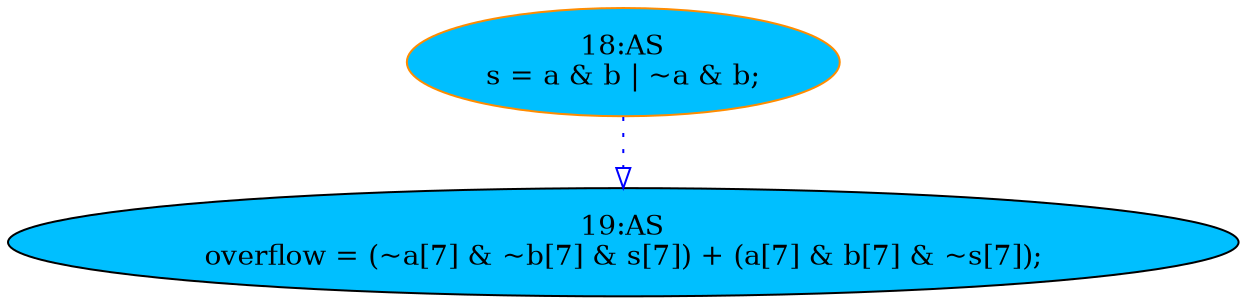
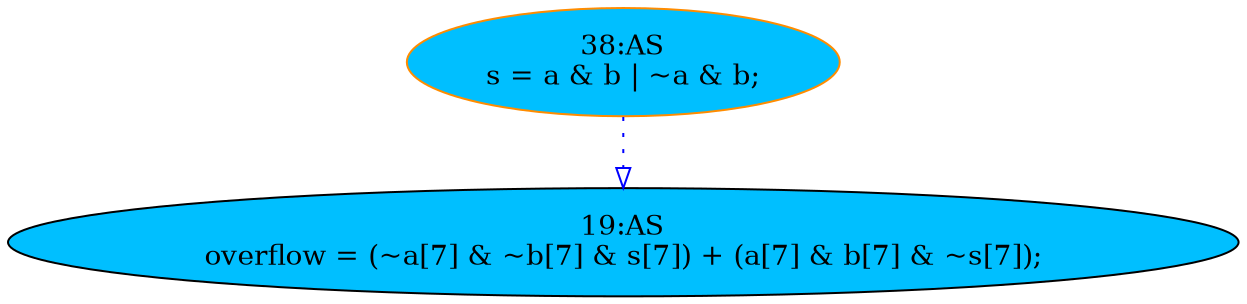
node "18:AS s = a & b | ~a & b;": label "18:AS s = a & b | ~a & b;" -> "38:AS s = a & b | ~a & b;"
